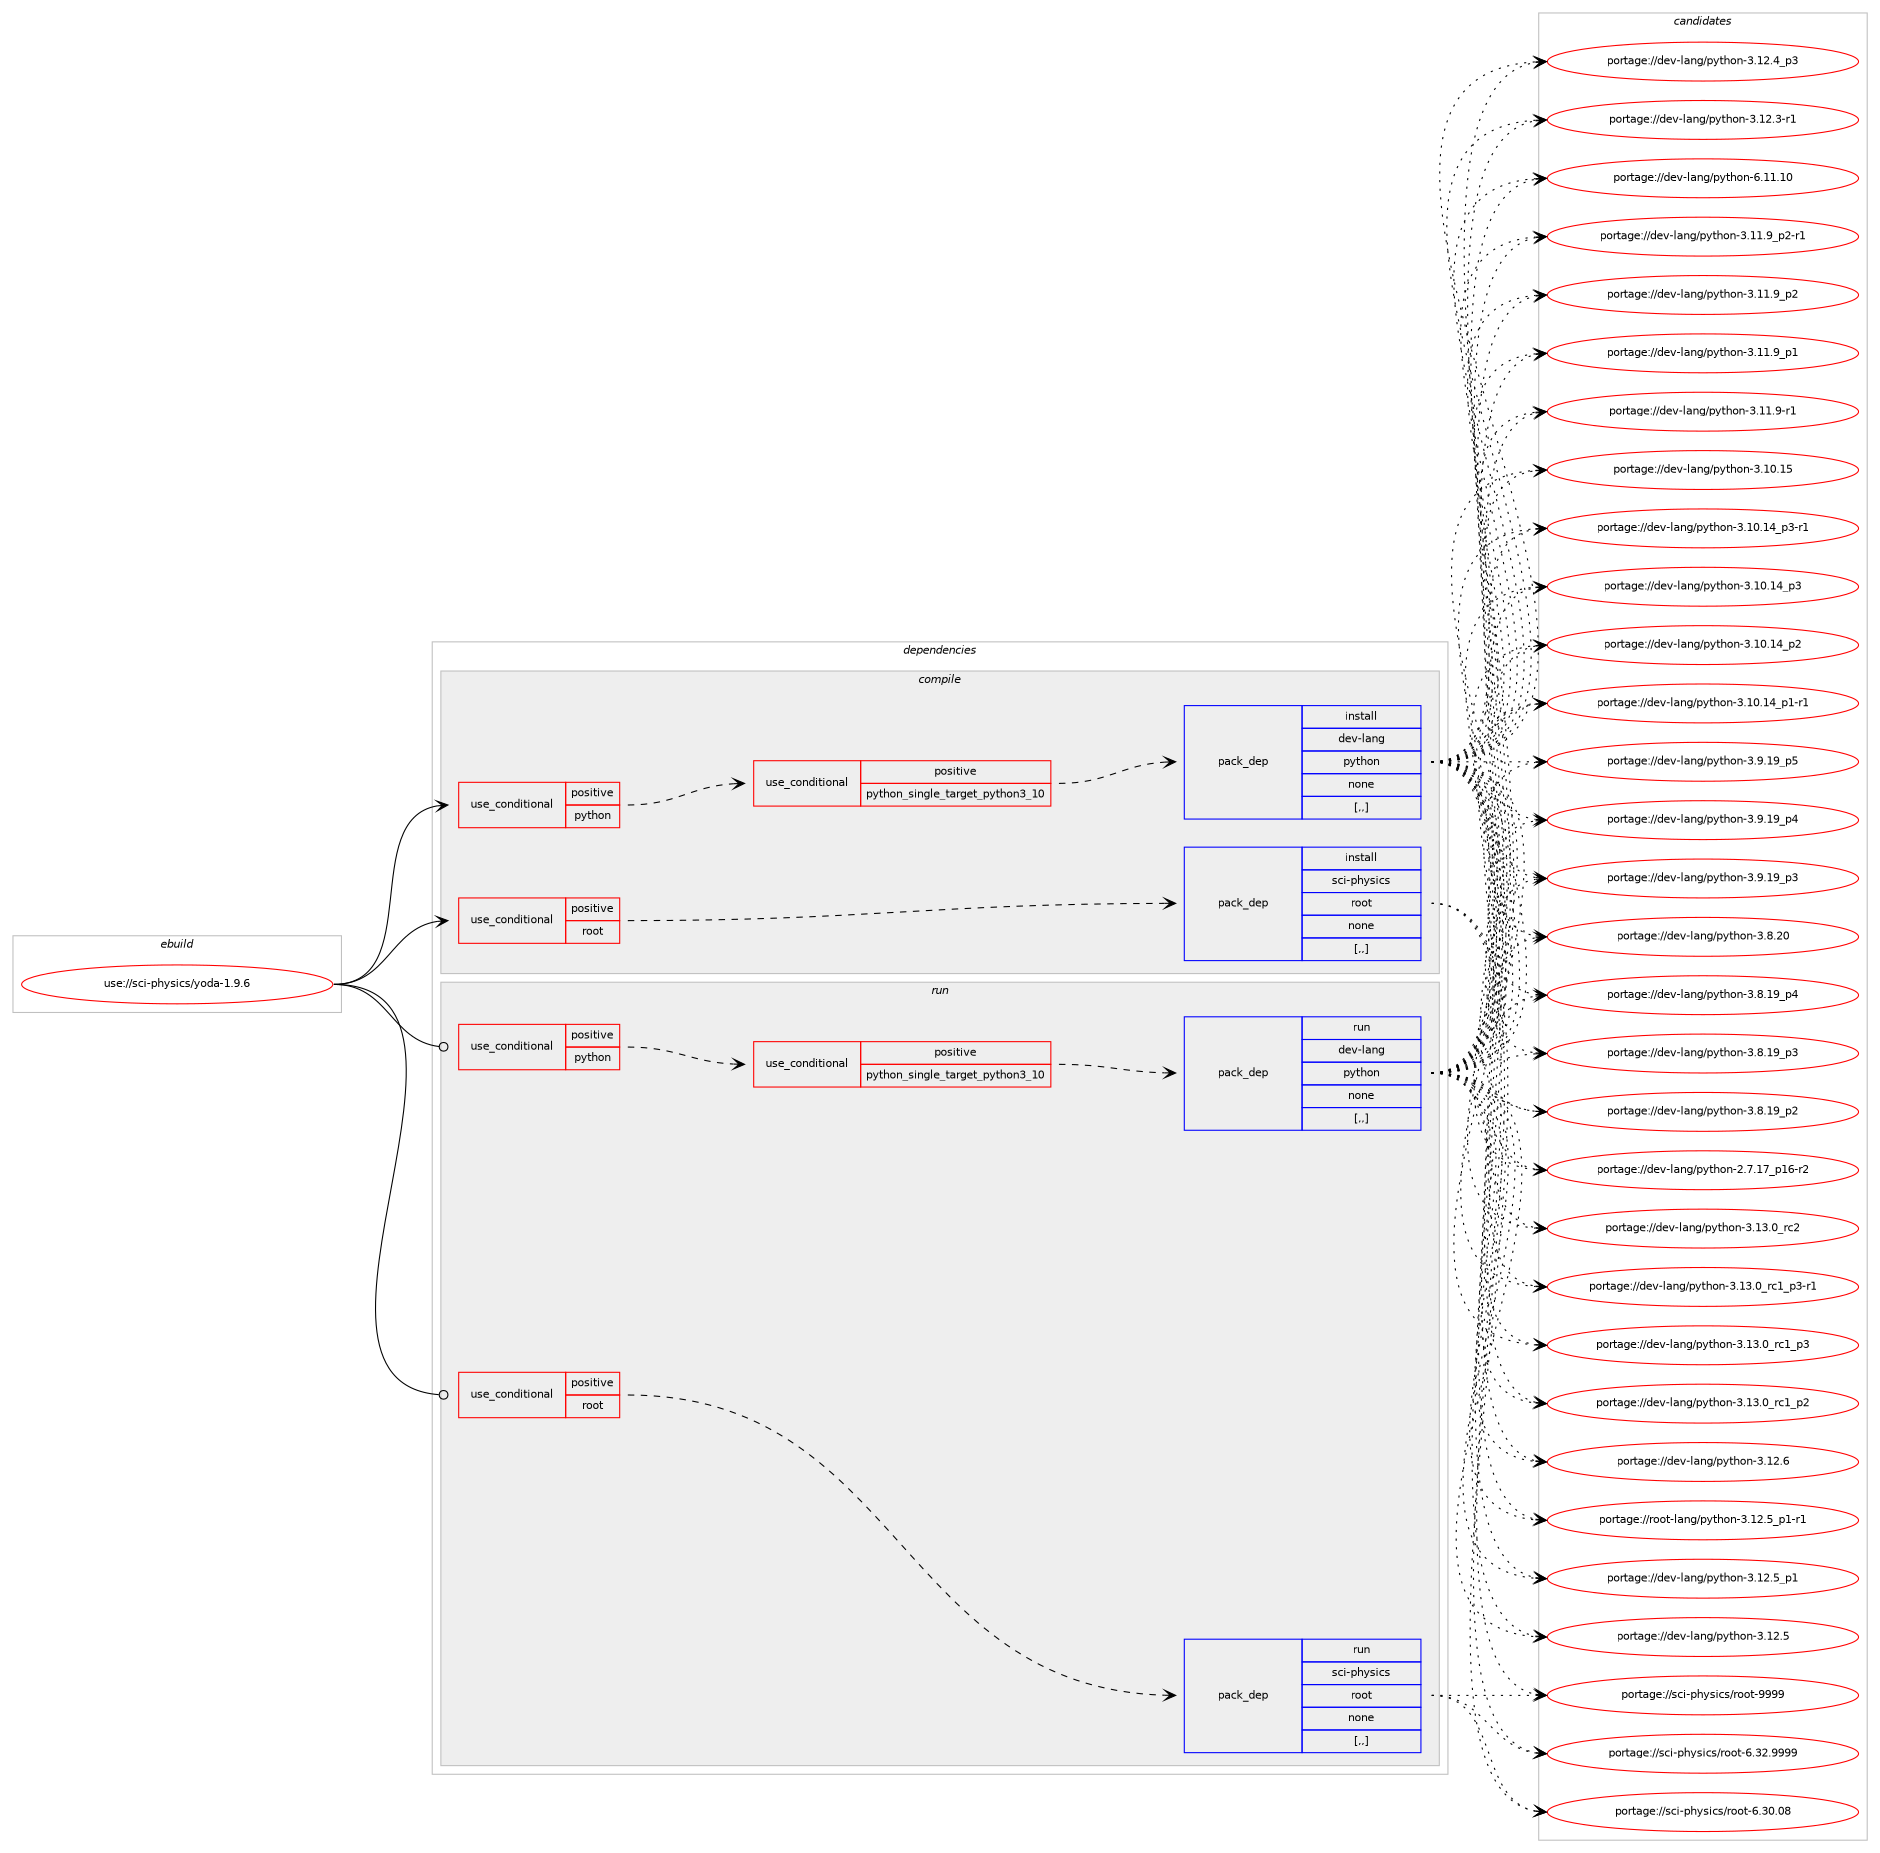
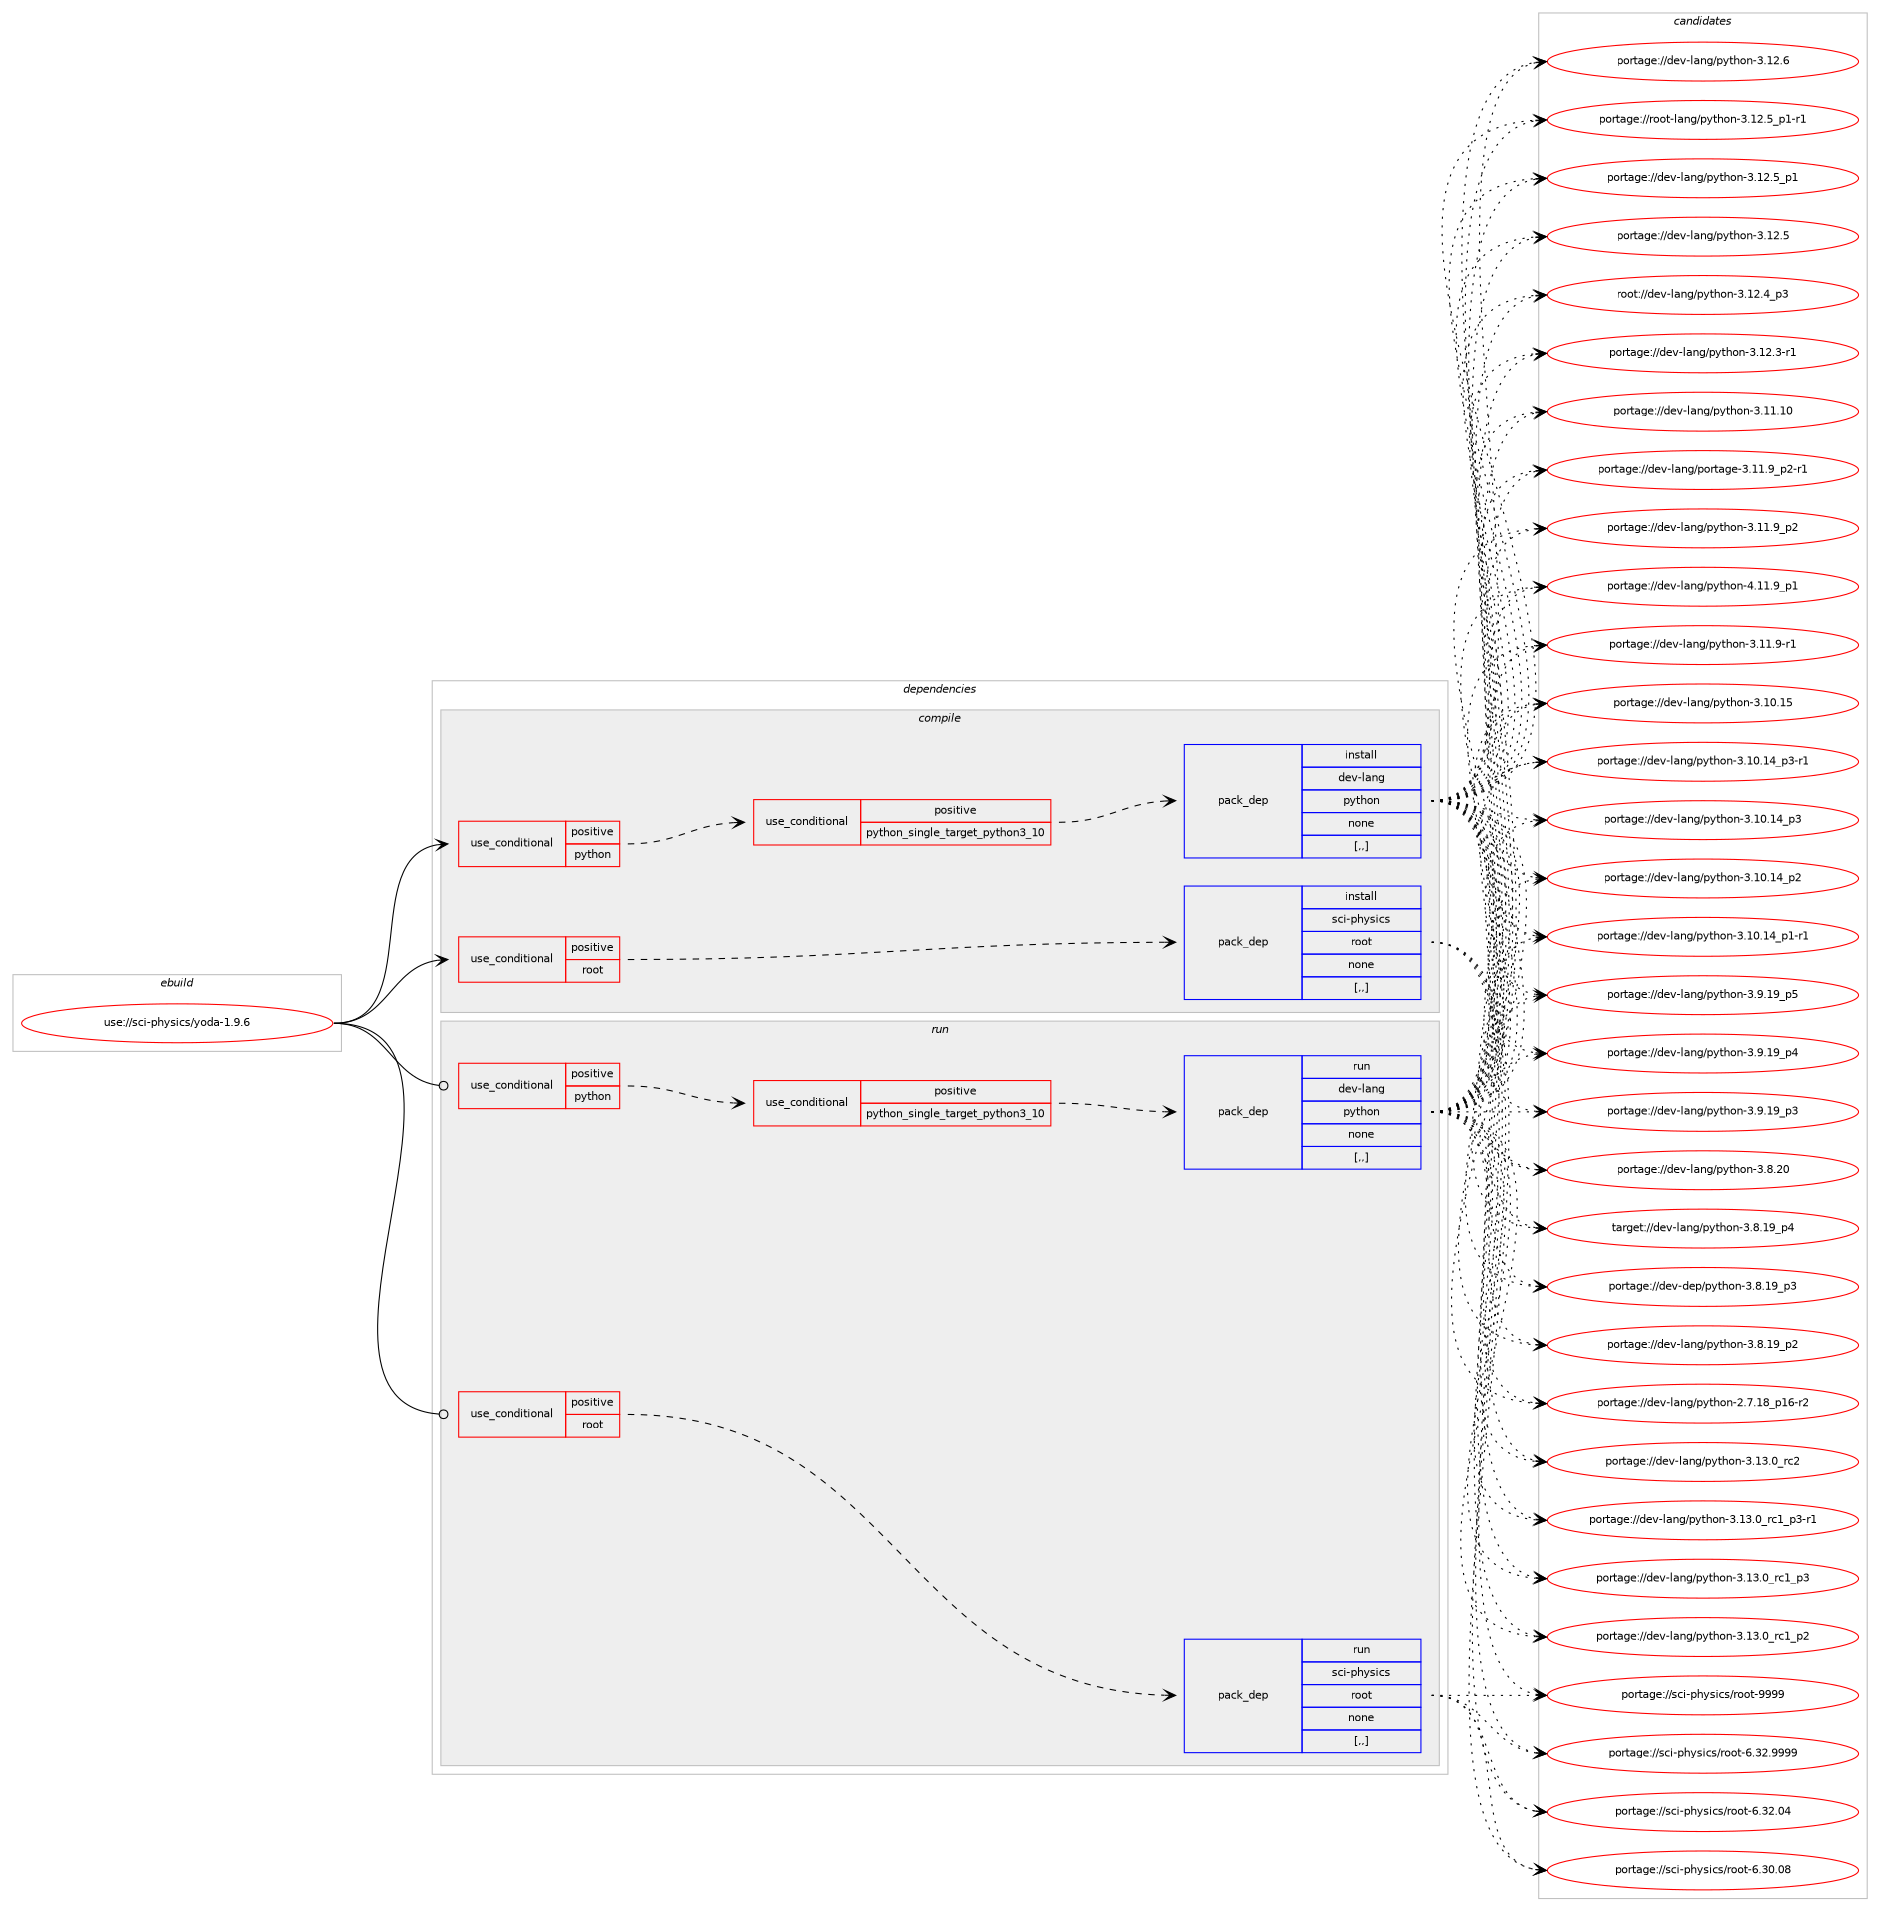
node "portage://dev-lang/python-3.12.4_p3": label "portage://dev-lang/python-3.12.4_p3" -> "root://dev-lang/python-3.12.4_p3"
node "portage://dev-lang/python-6.11.10": label "portage://dev-lang/python-6.11.10" -> "portage://dev-lang/python-3.11.10"
node "portage://dev-lang/python-3.11.9_p2-r1": label "portage://dev-lang/python-3.11.9_p2-r1" -> "portage://dev-lang/portage-3.11.9_p2-r1"
node "portage://dev-lang/python-3.11.9_p1": label "portage://dev-lang/python-3.11.9_p1" -> "portage://dev-lang/python-4.11.9_p1"
node "portage://dev-lang/python-3.8.19_p4": label "portage://dev-lang/python-3.8.19_p4" -> "target://dev-lang/python-3.8.19_p4"
node "portage://dev-lang/python-3.8.19_p3": label "portage://dev-lang/python-3.8.19_p3" -> "portage://dev-dep/python-3.8.19_p3"
node "portage://dev-lang/python-2.7.17_p16-r2": label "portage://dev-lang/python-2.7.17_p16-r2" -> "portage://dev-lang/python-2.7.18_p16-r2"
node "portage://sci-physics/root-6.32.04": added
